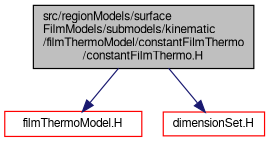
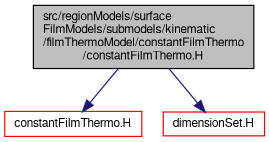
node "filmThermoModel.H": label "filmThermoModel.H" -> "constantFilmThermo.H"
